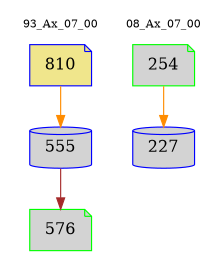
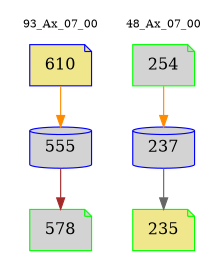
cluster "08_Ax_07_00": label "08_Ax_07_00" -> "48_Ax_07_00"
node "810": label "810" -> "610"
node "227": label "227" -> "237"
node "576": label "576" -> "578"
node "235": added
